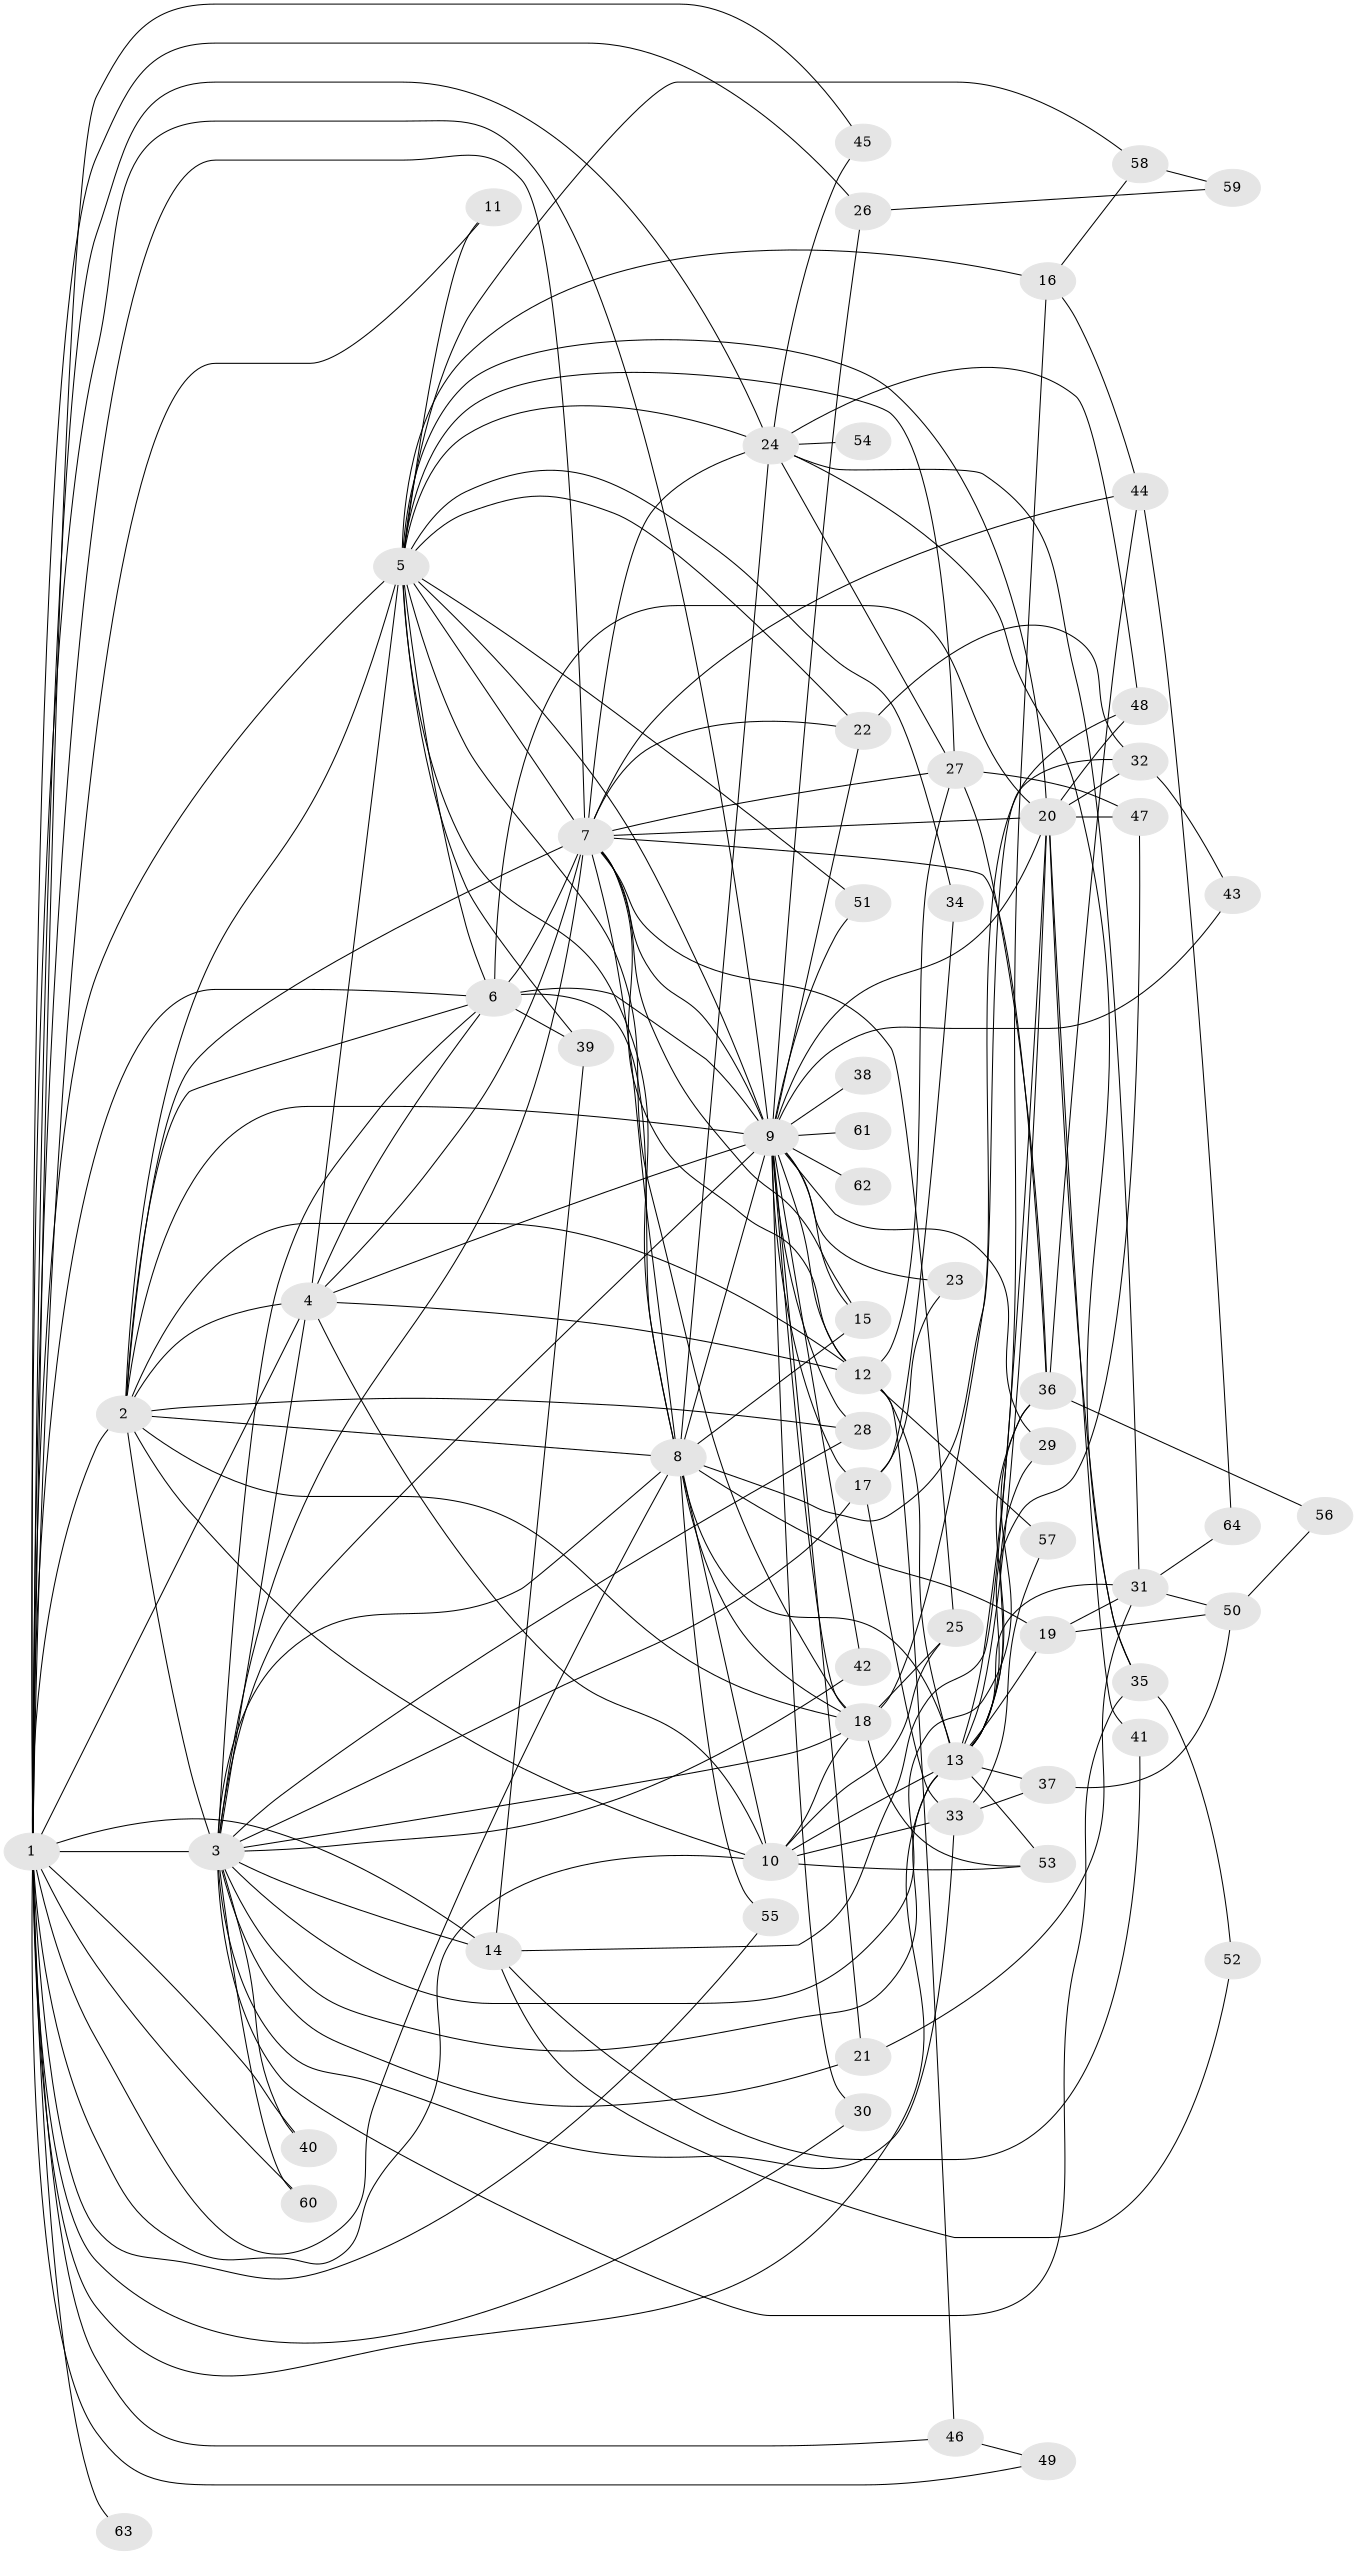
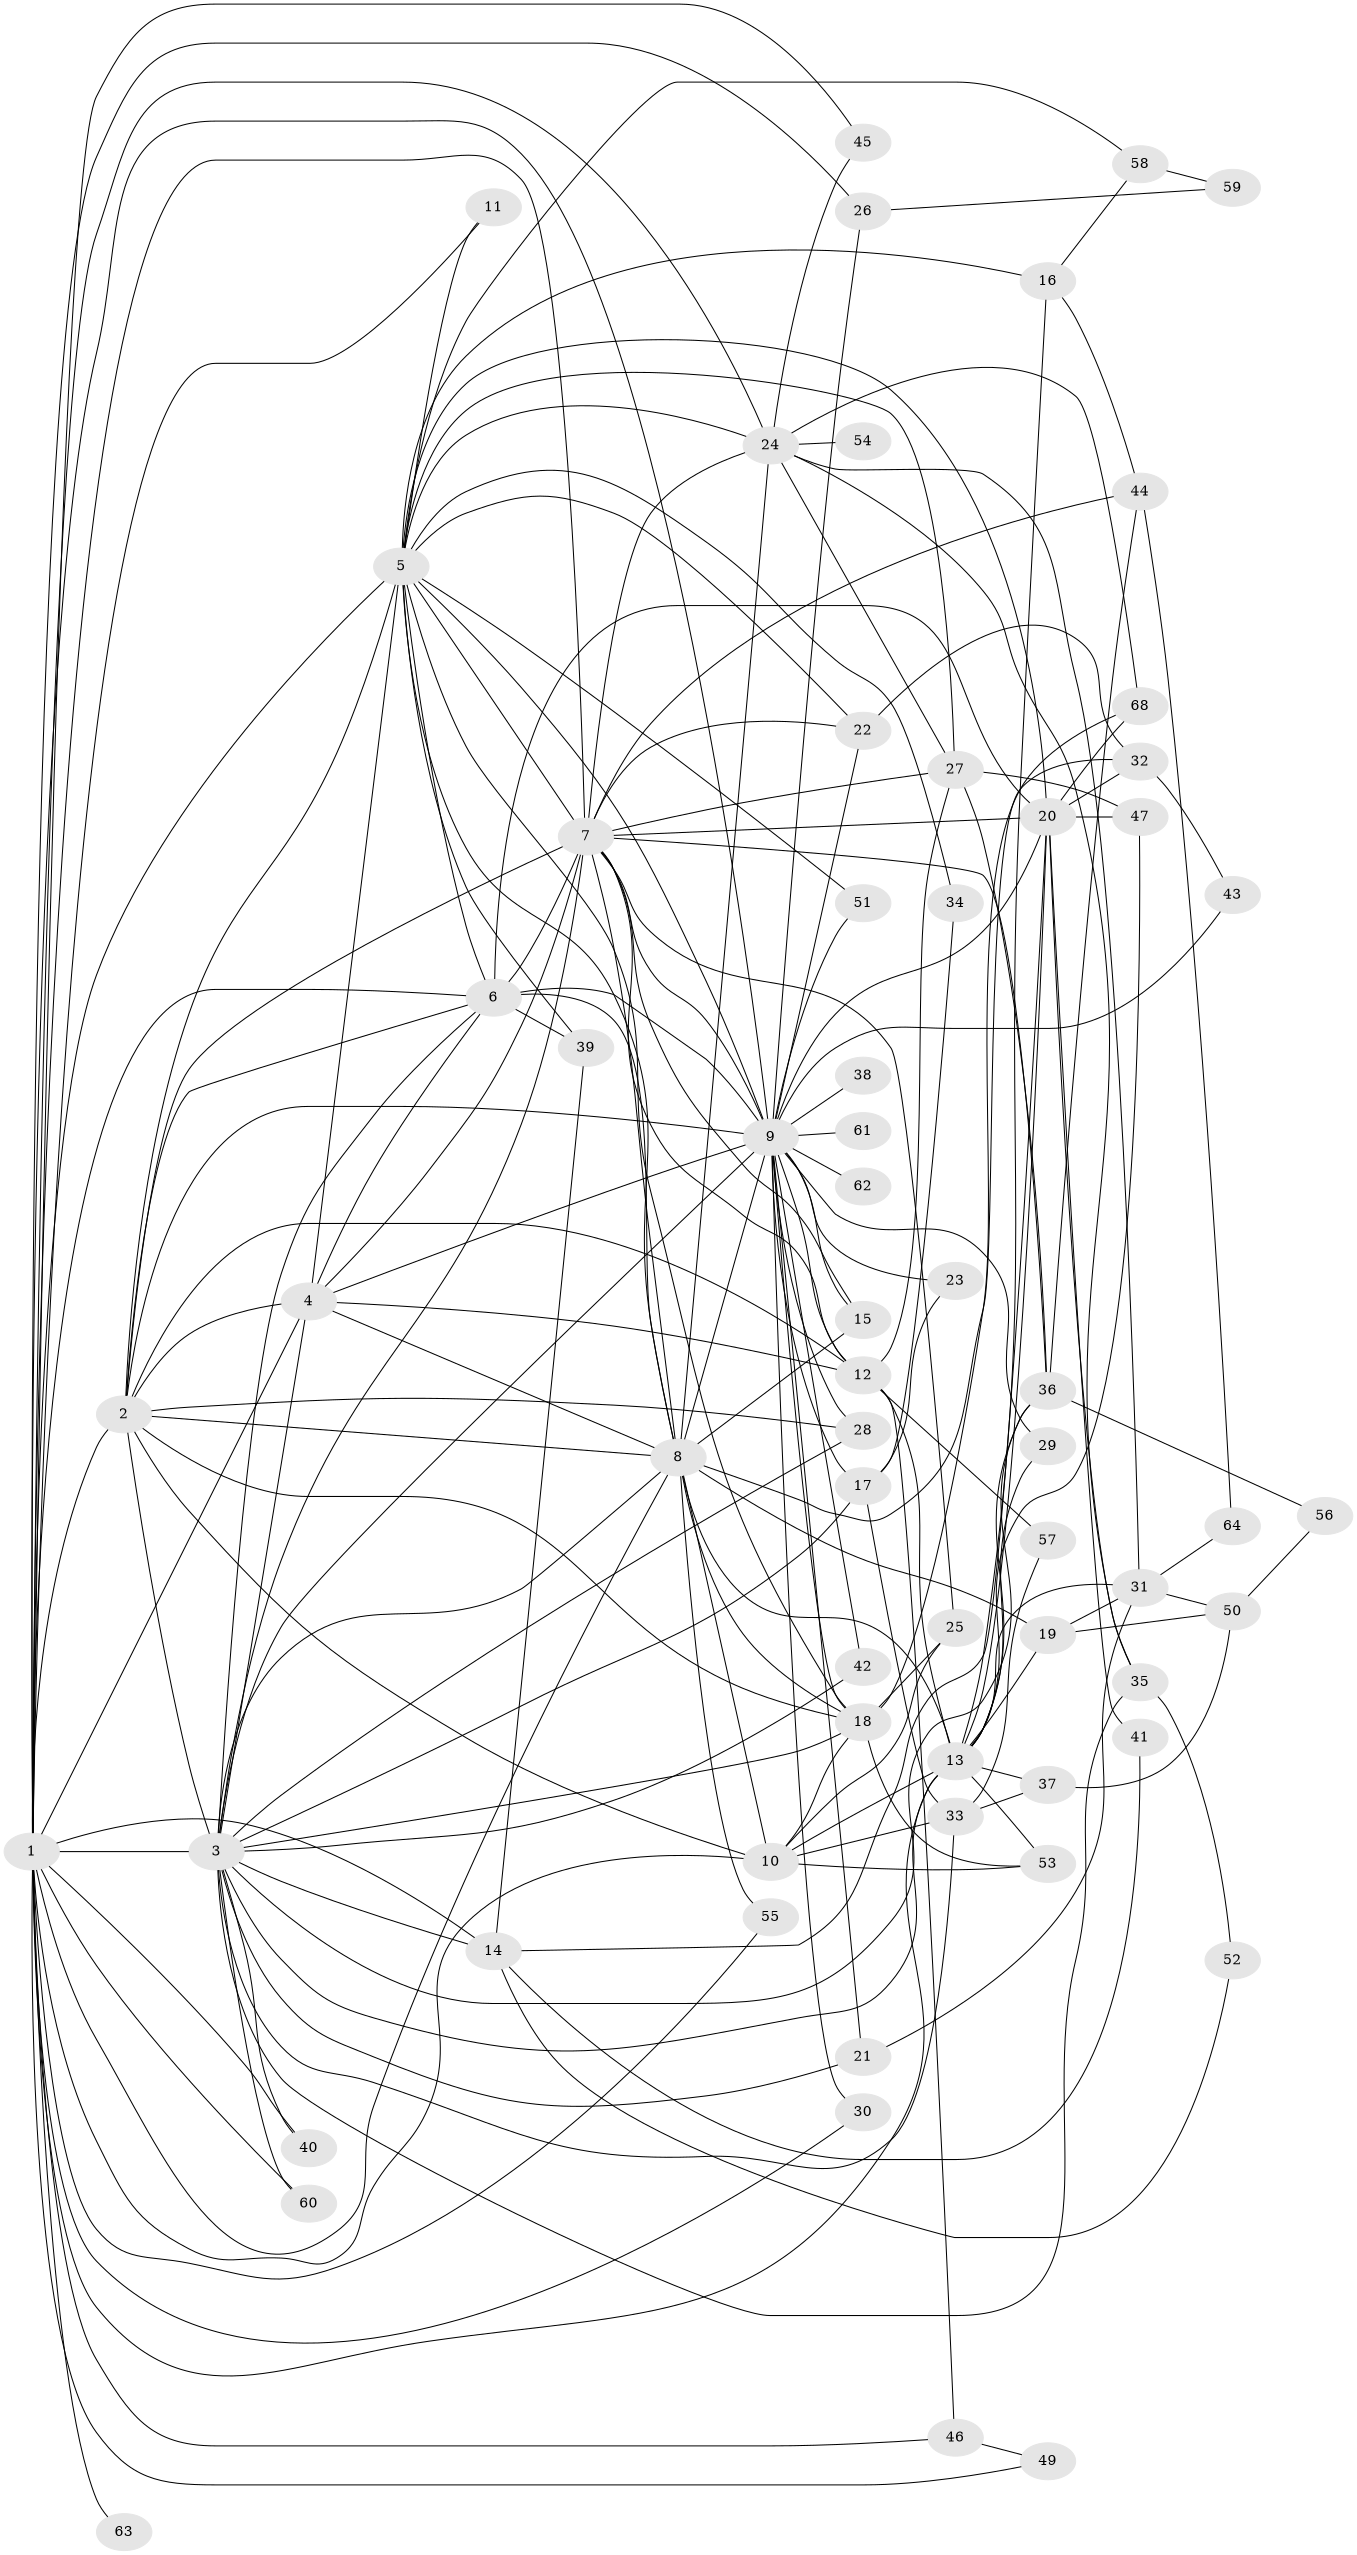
node "48": label "48" -> "68"
edge "4" -- "10": now "4" -- "8"
